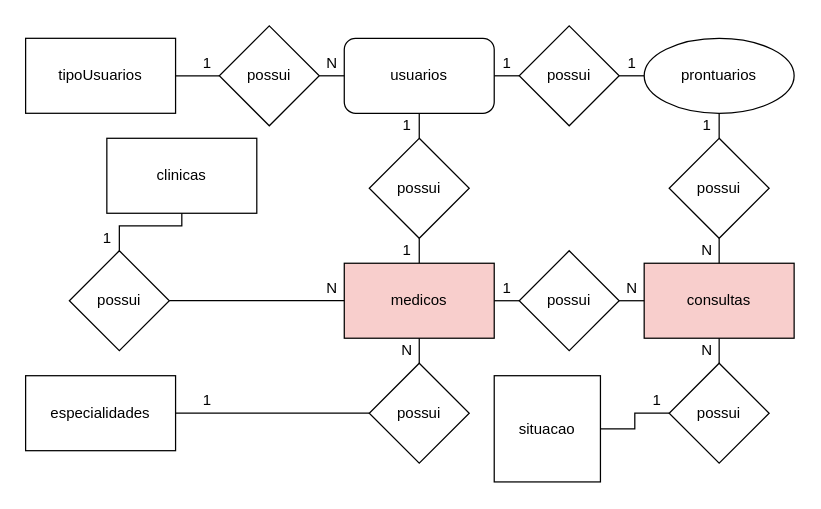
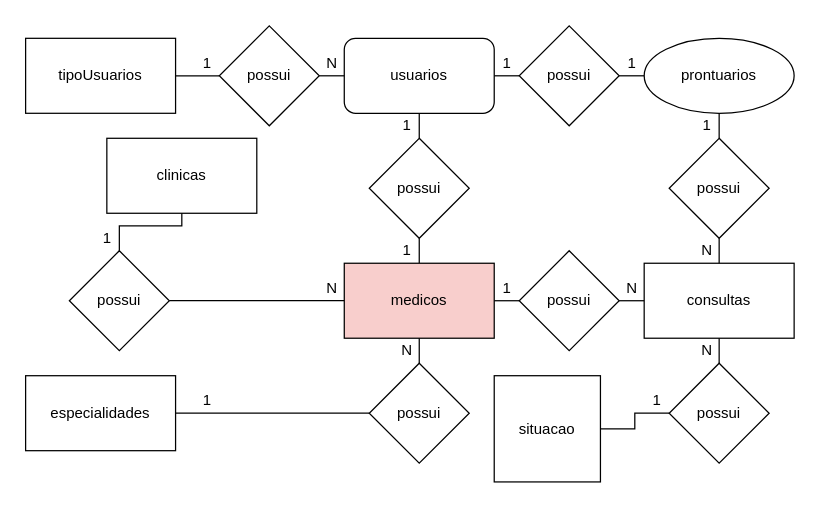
node "consultas": fillcolor #f8cecc -> #ffffff
